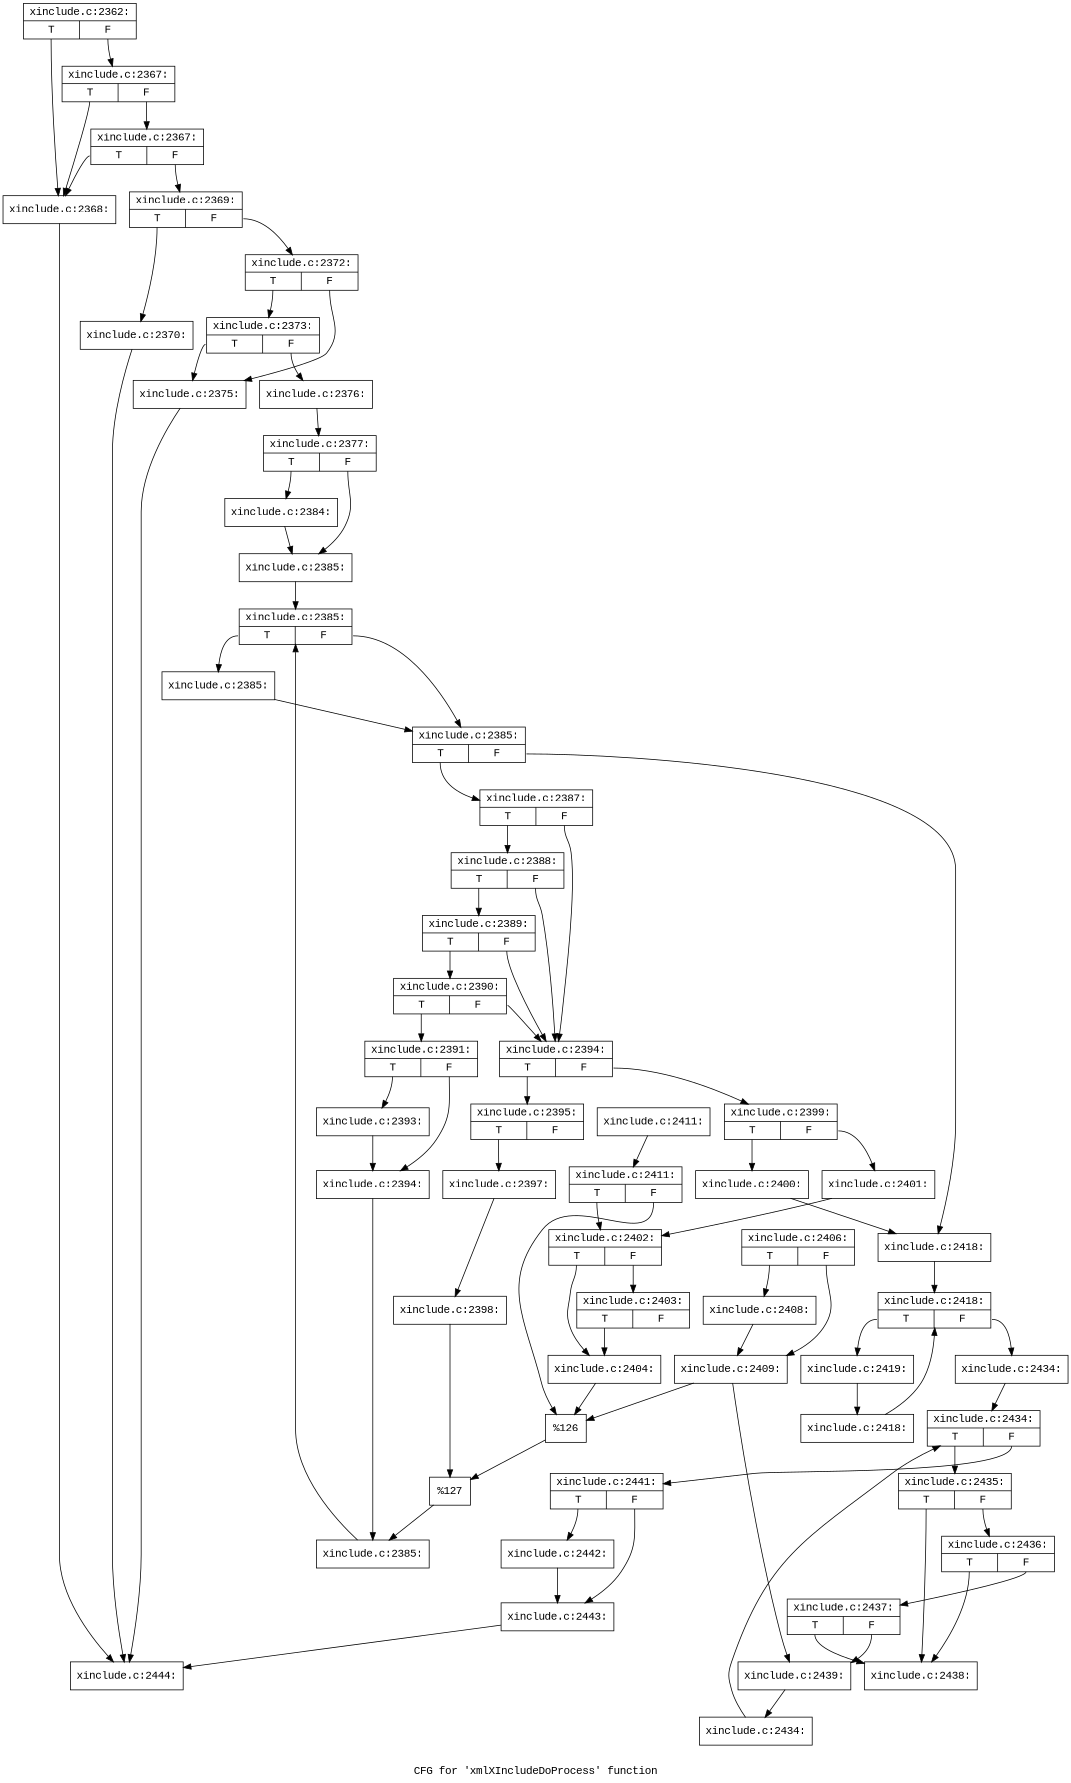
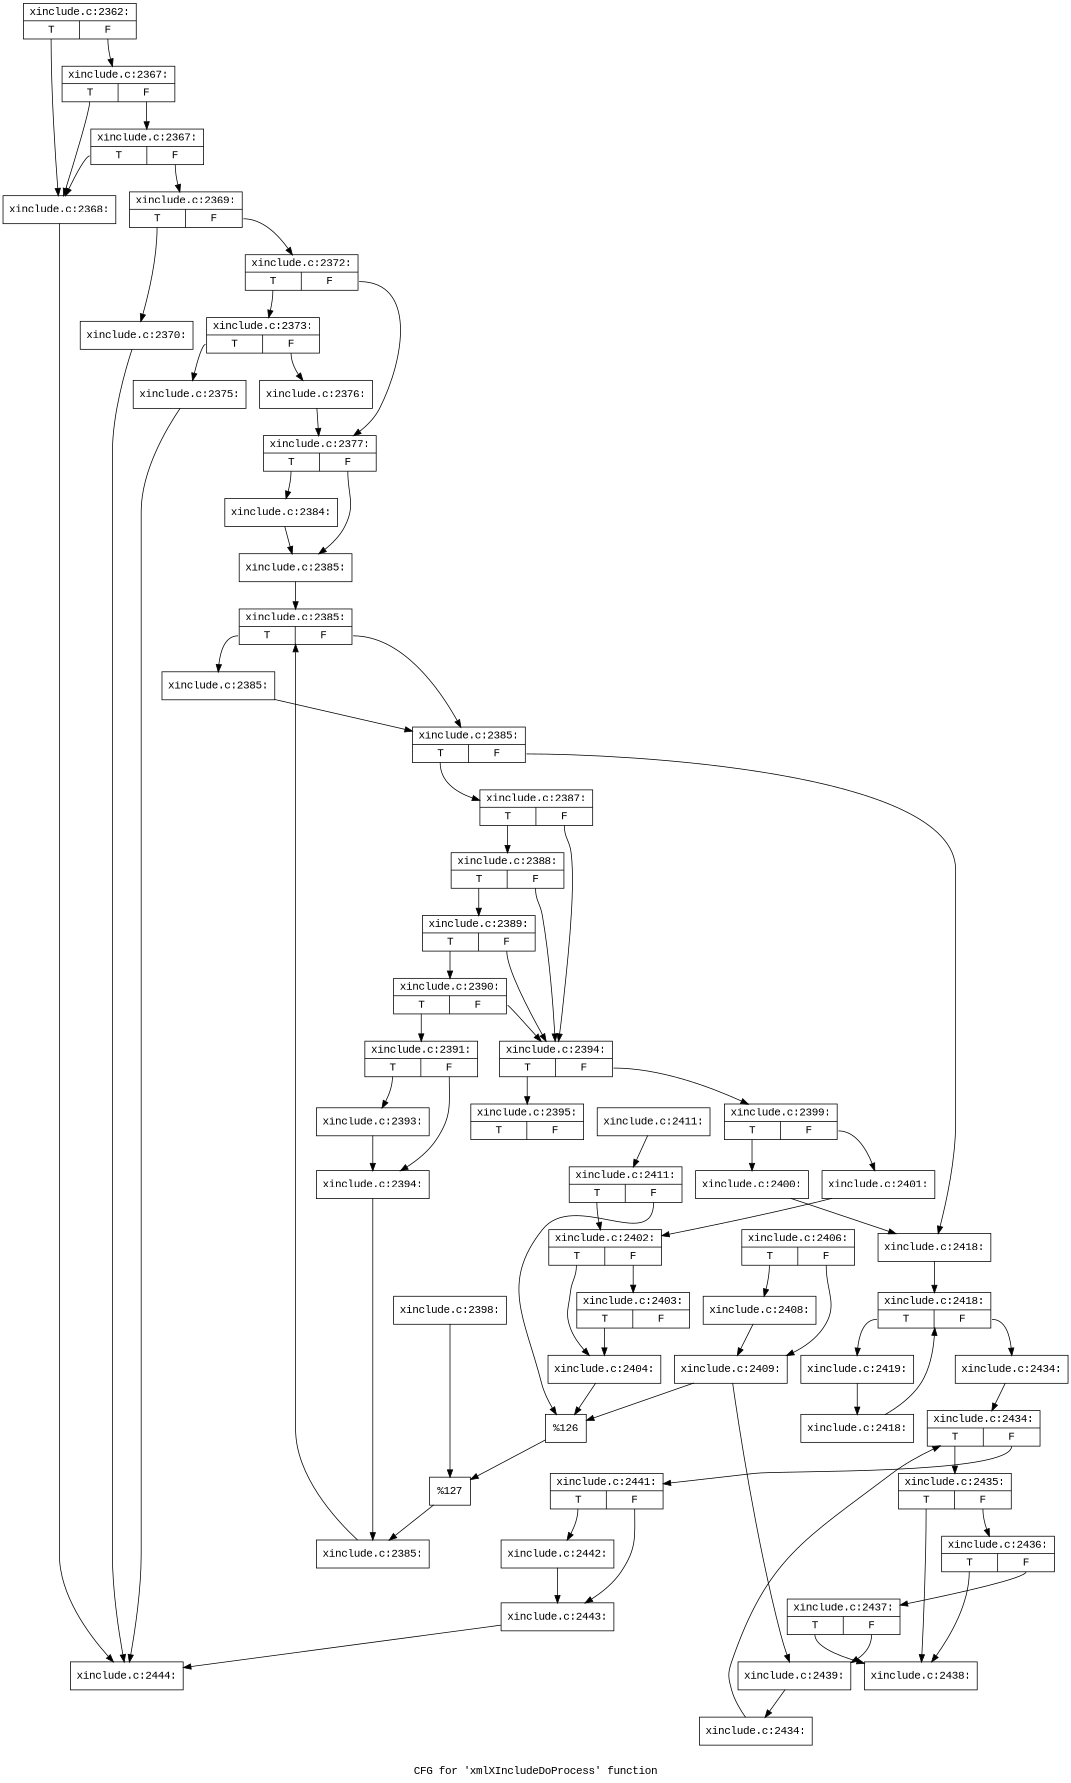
edge "xinclude.c:2372:" -> "xinclude.c:2375:": now "xinclude.c:2372:" -> "xinclude.c:2377:"
node "xinclude.c:2397:": removed
